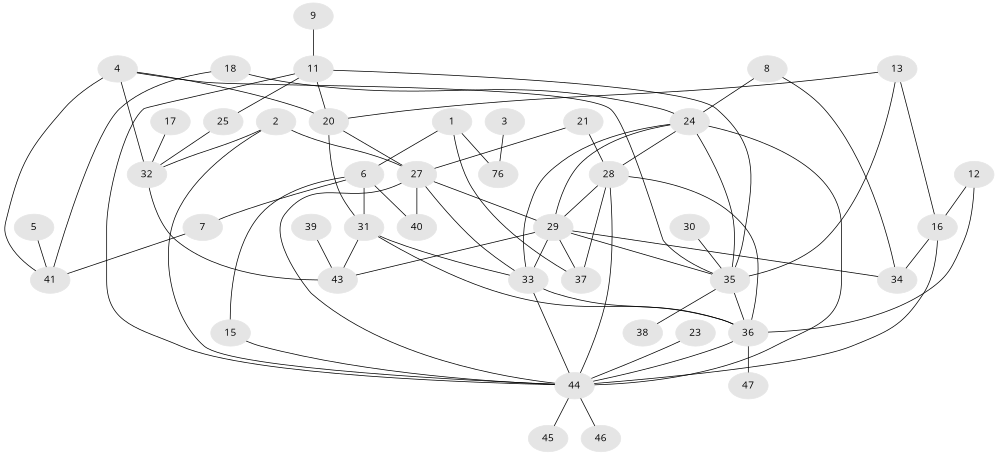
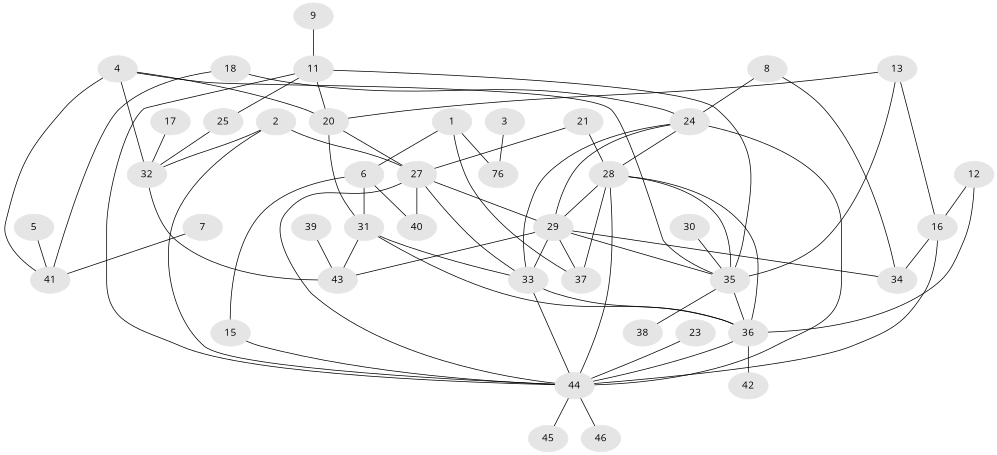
edge "24" -- "35": now "28" -- "35"
edge "6" -- "7": removed
node "47": label "47" -> "42"
